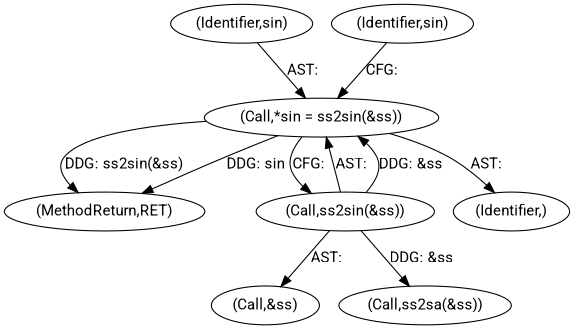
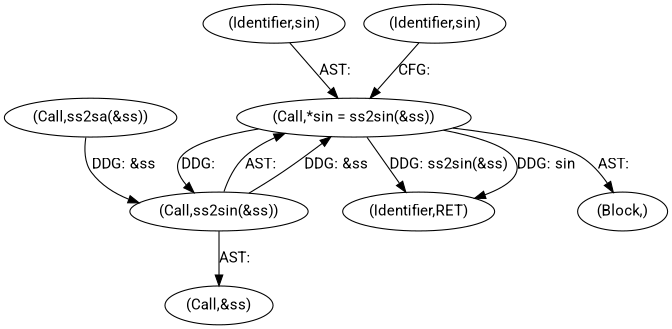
edge "(Call,*sin = ss2sin(&ss))" -> "(Call,ss2sin(&ss))": label "CFG: " -> "DDG: "
node "(MethodReturn,RET)": label "(MethodReturn,RET)" -> "(Identifier,RET)"
node "(Identifier,)": label "(Identifier,)" -> "(Block,)"
edge "(Call,ss2sin(&ss))" -> "(Call,ss2sa(&ss))": reversed
